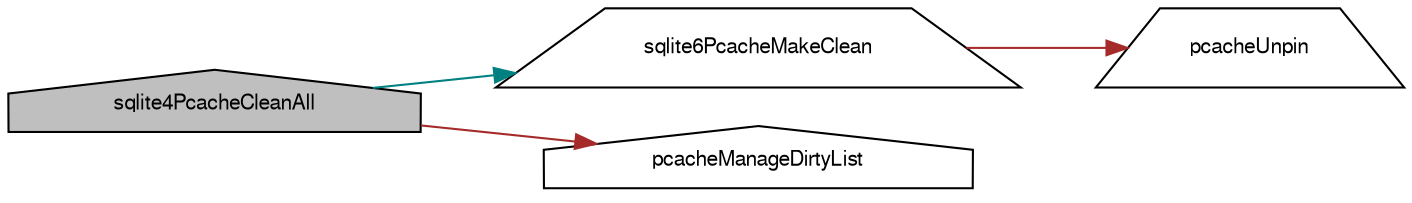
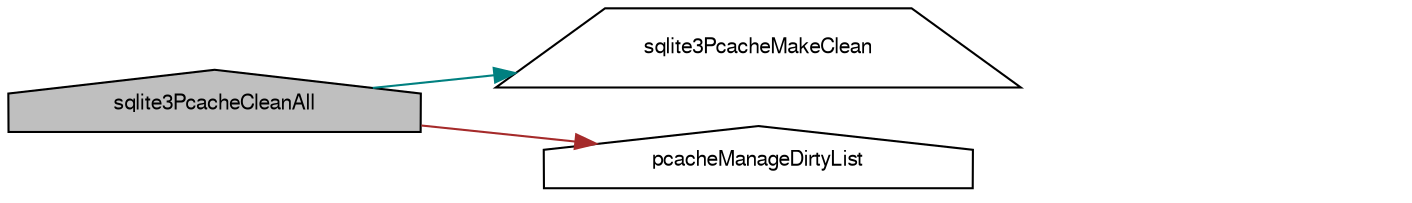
node "sqlite6PcacheMakeClean": label "sqlite6PcacheMakeClean" -> "sqlite3PcacheMakeClean"
node "pcacheUnpin": removed
node "sqlite4PcacheCleanAll": label "sqlite4PcacheCleanAll" -> "sqlite3PcacheCleanAll"
